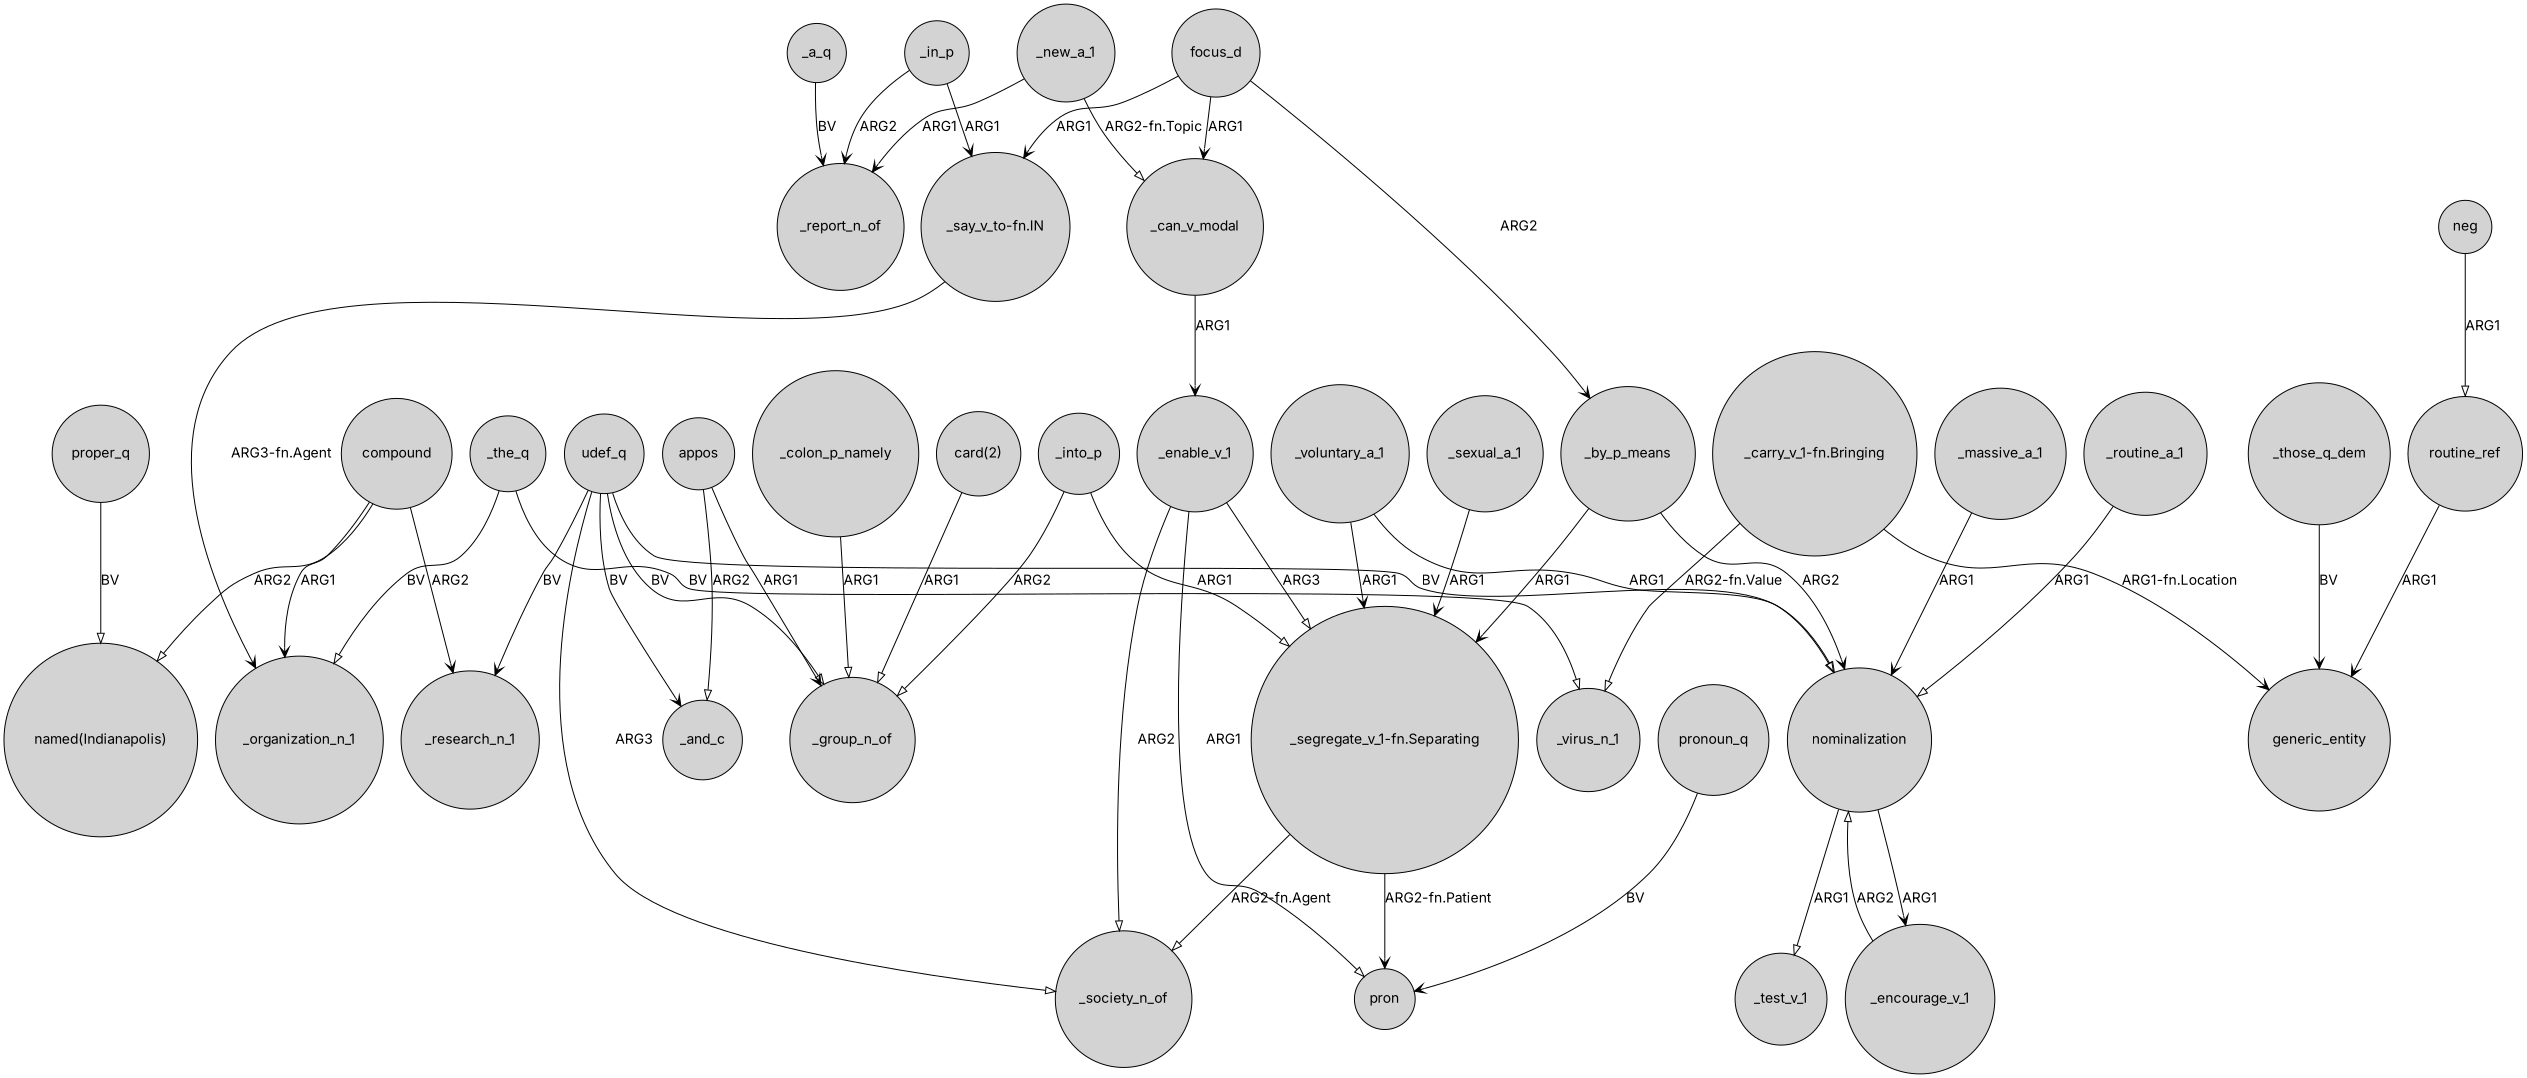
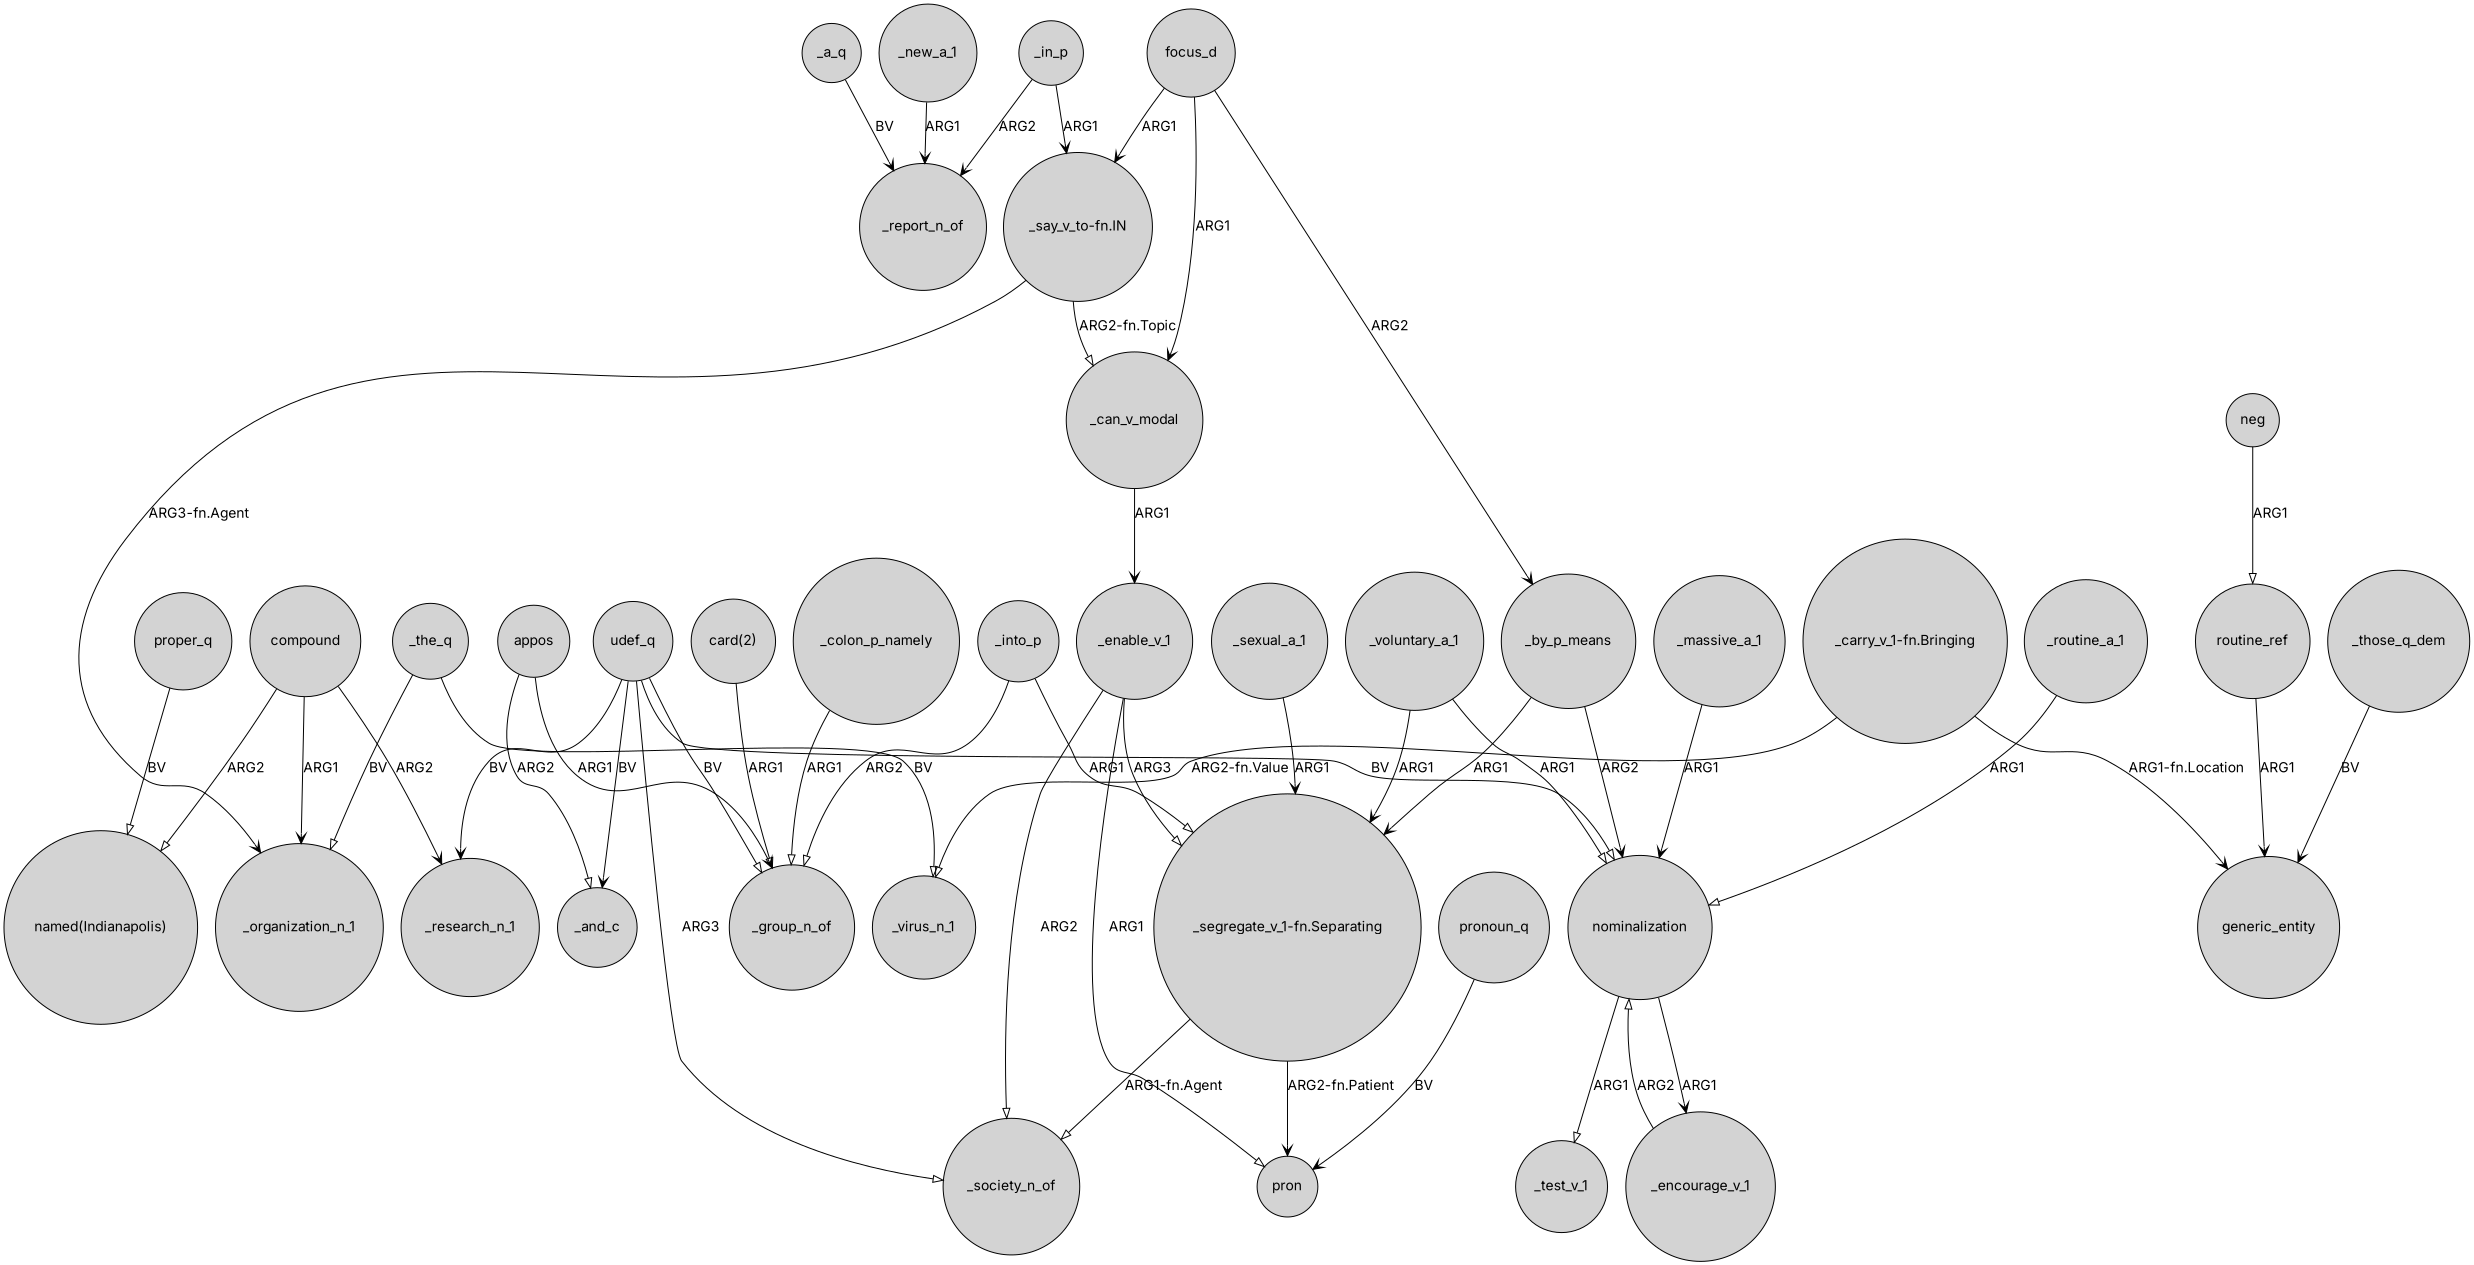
edge "_new_a_1" -> "_can_v_modal": now "_say_v_to-fn.IN" -> "_can_v_modal"
edge "_segregate_v_1-fn.Separating" -> "_society_n_of": label "ARG2-fn.Agent" -> "ARG1-fn.Agent"
